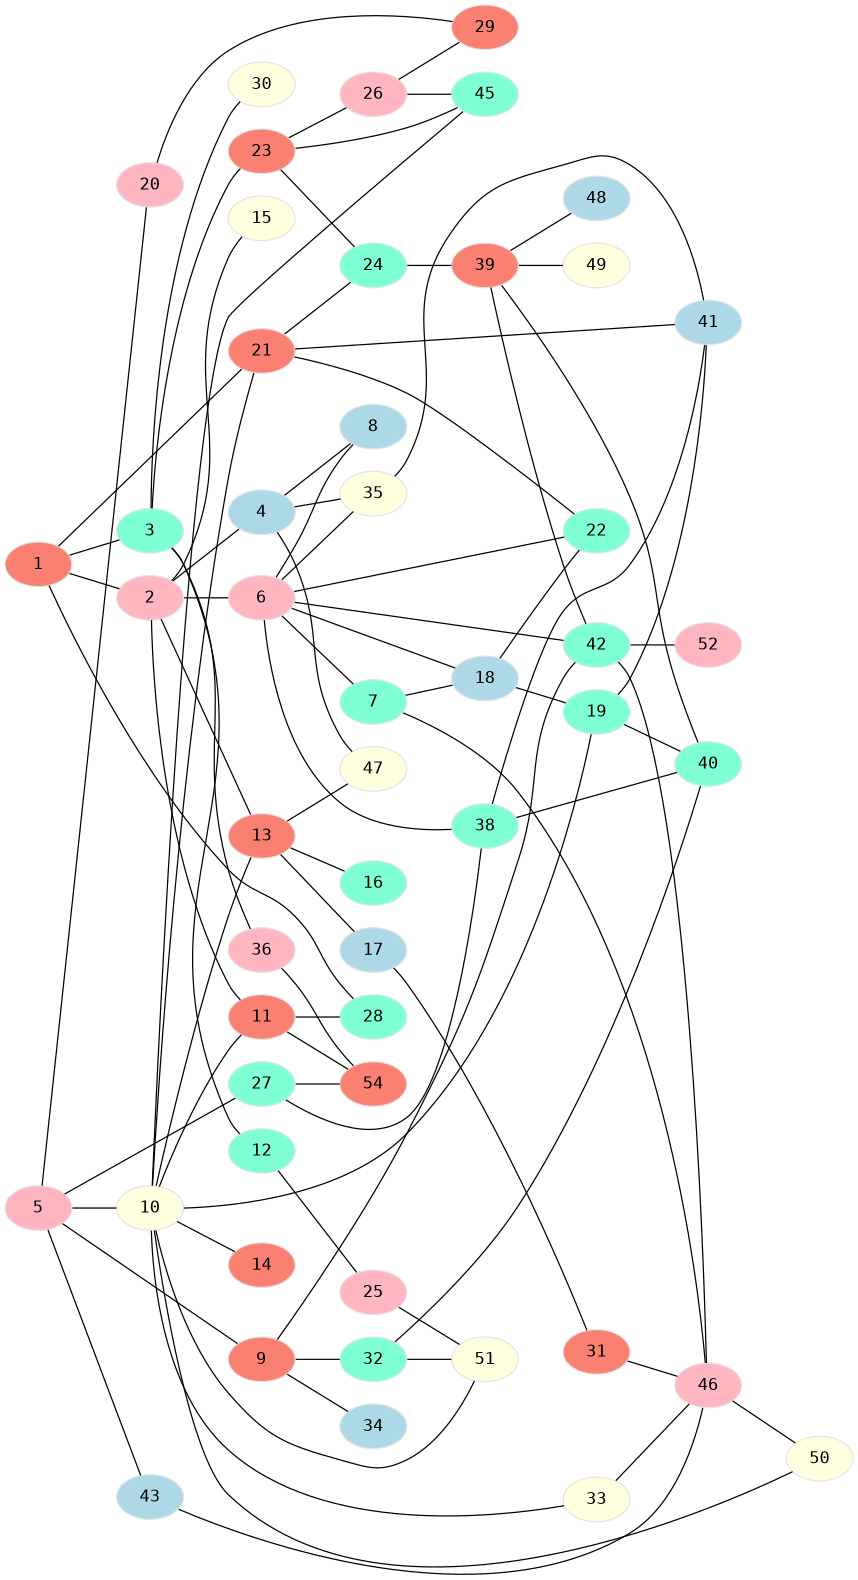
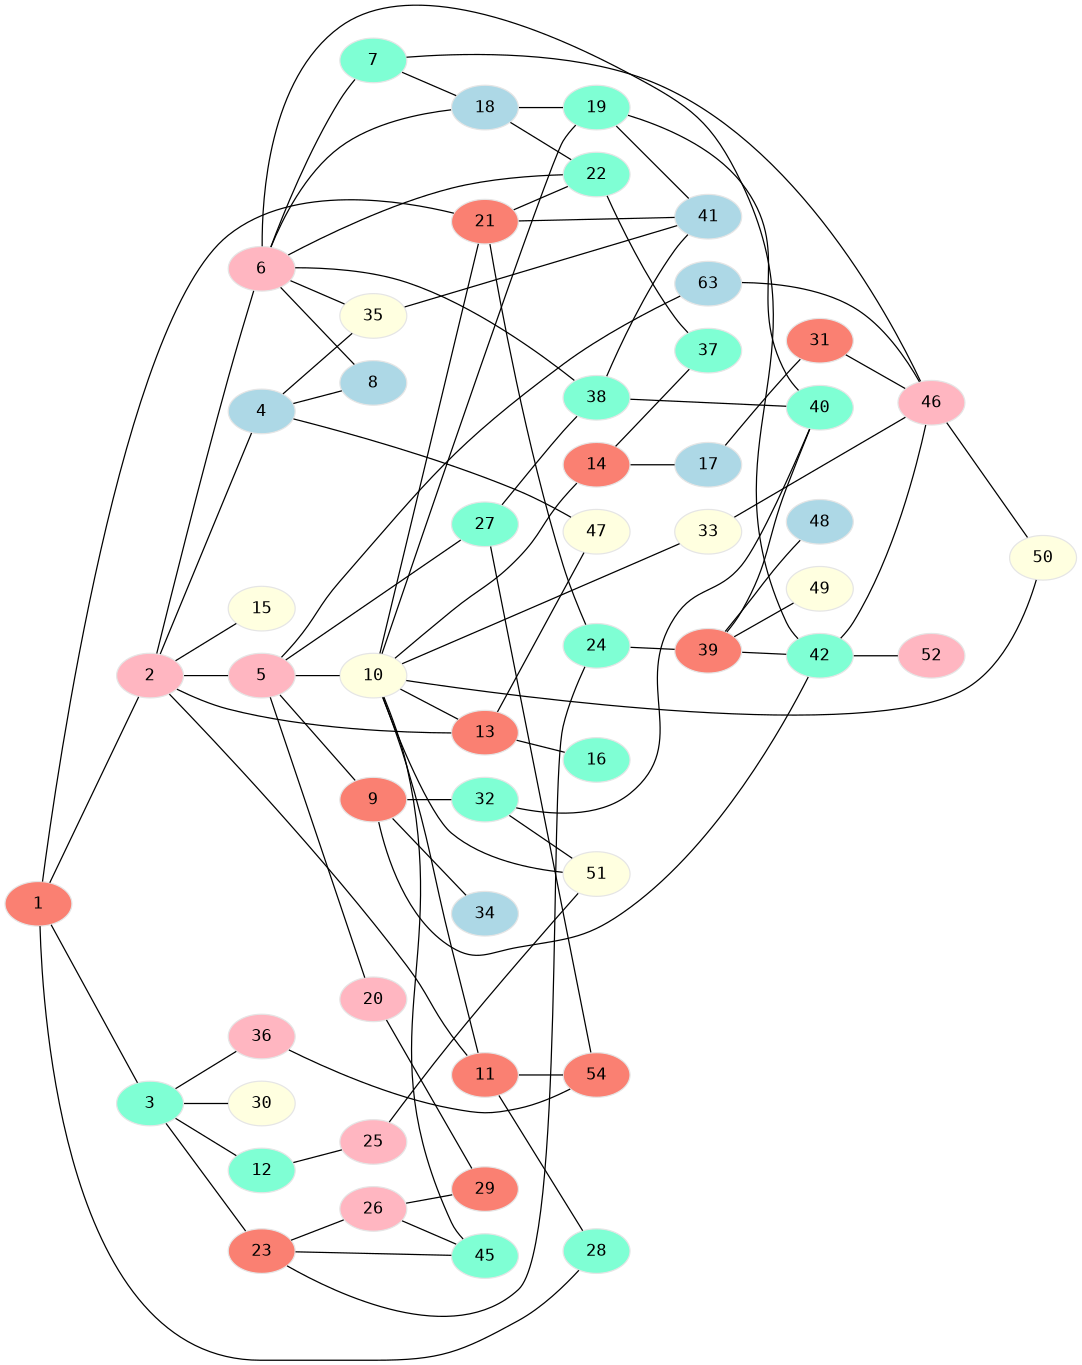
node "37": added
edge "2" -- "5": added
edge "13" -- "17": now "14" -- "17"
node "43": label "43" -> "63"
